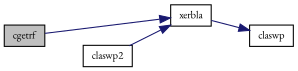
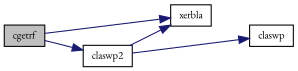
edge "xerbla" -> "claswp": now "claswp2" -> "claswp"
edge "cgetrf" -> "claswp2": added
